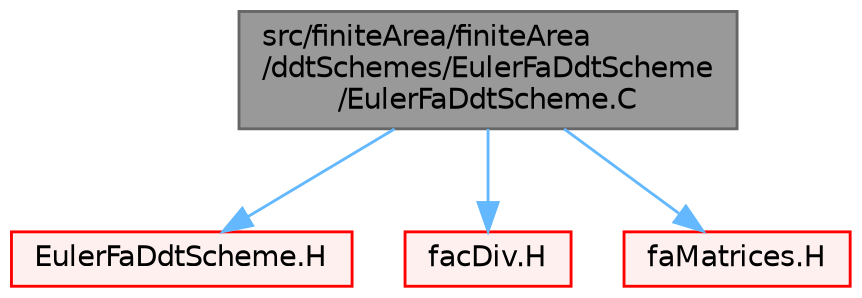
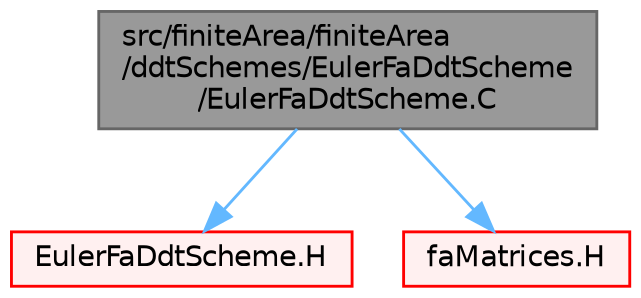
node "facDiv.H": removed
